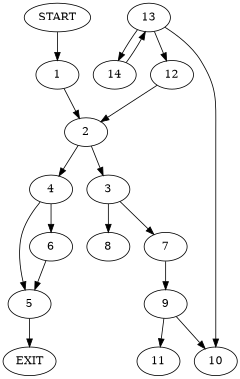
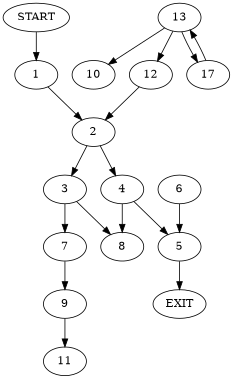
node "14": label "14" -> "17"
edge "4" -> "6": now "4" -> "8"
edge "9" -> "10": removed
